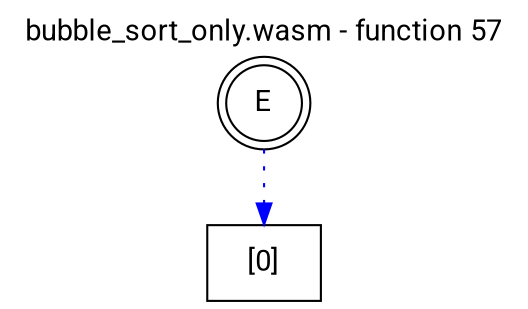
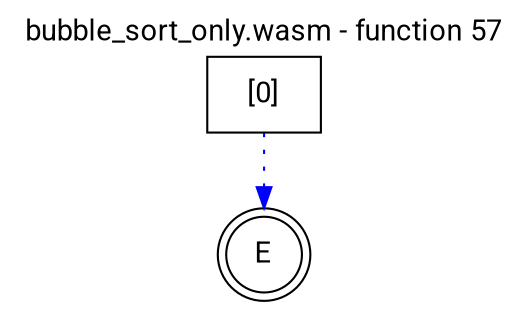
edge "E" -> "[0]": reversed
